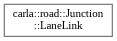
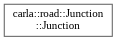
node "carla::road::Junction ::LaneLink": label "carla::road::Junction ::LaneLink" -> "carla::road::Junction ::Junction"
